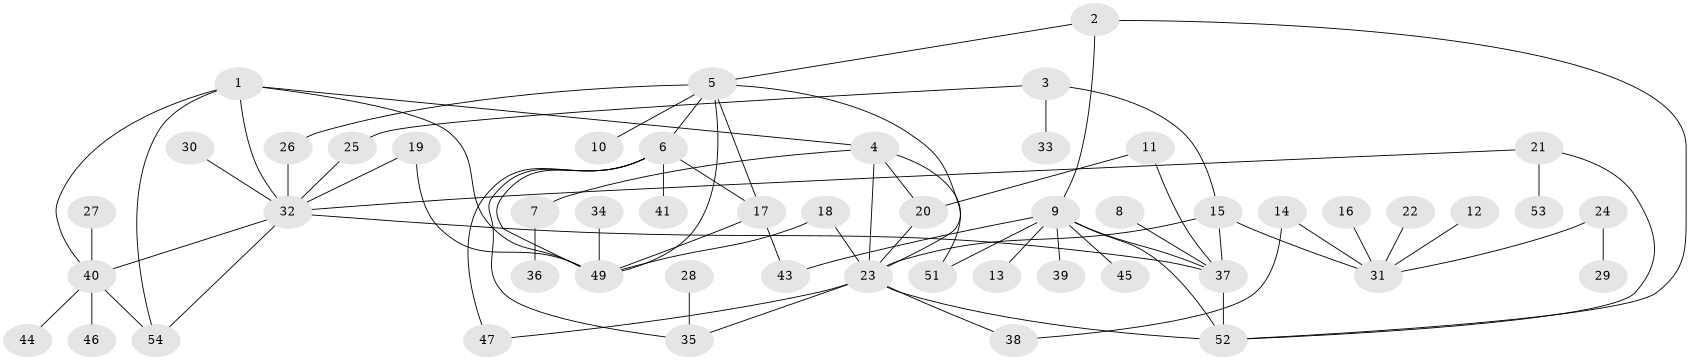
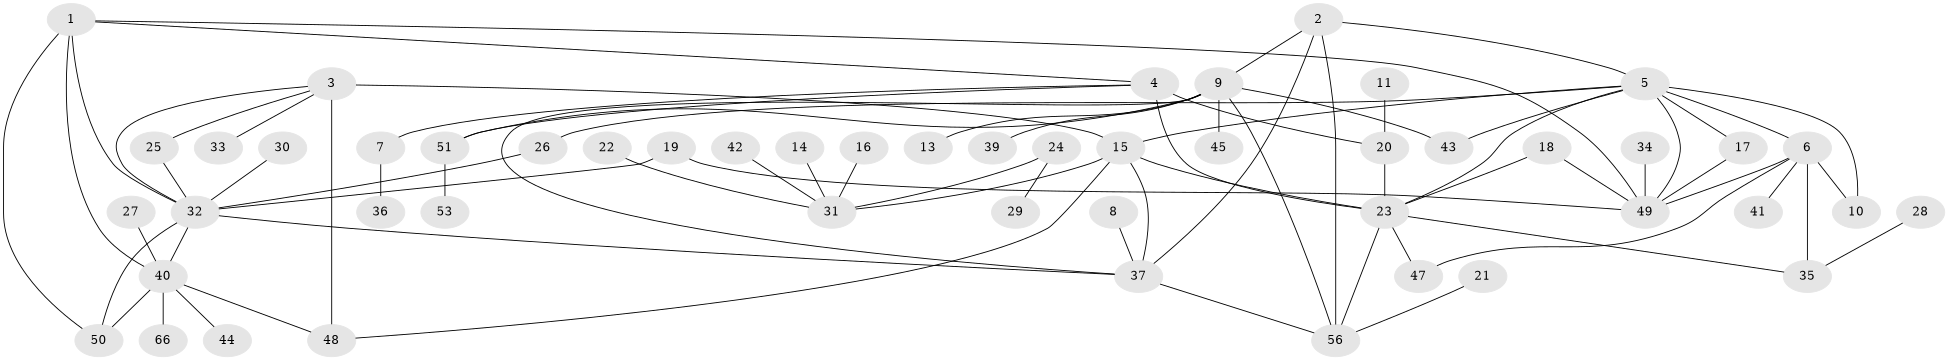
edge "5" -- "15": added
edge "21" -- "32": now "3" -- "32"
edge "6" -- "17": now "6" -- "10"
edge "21" -- "53": now "51" -- "53"
node "12": label "12" -> "42"
edge "11" -- "37": now "2" -- "37"
edge "17" -- "43": now "5" -- "43"
node "46": label "46" -> "66"
node "54": label "54" -> "50"
node "48": added
node "38": removed
node "52": label "52" -> "56"
